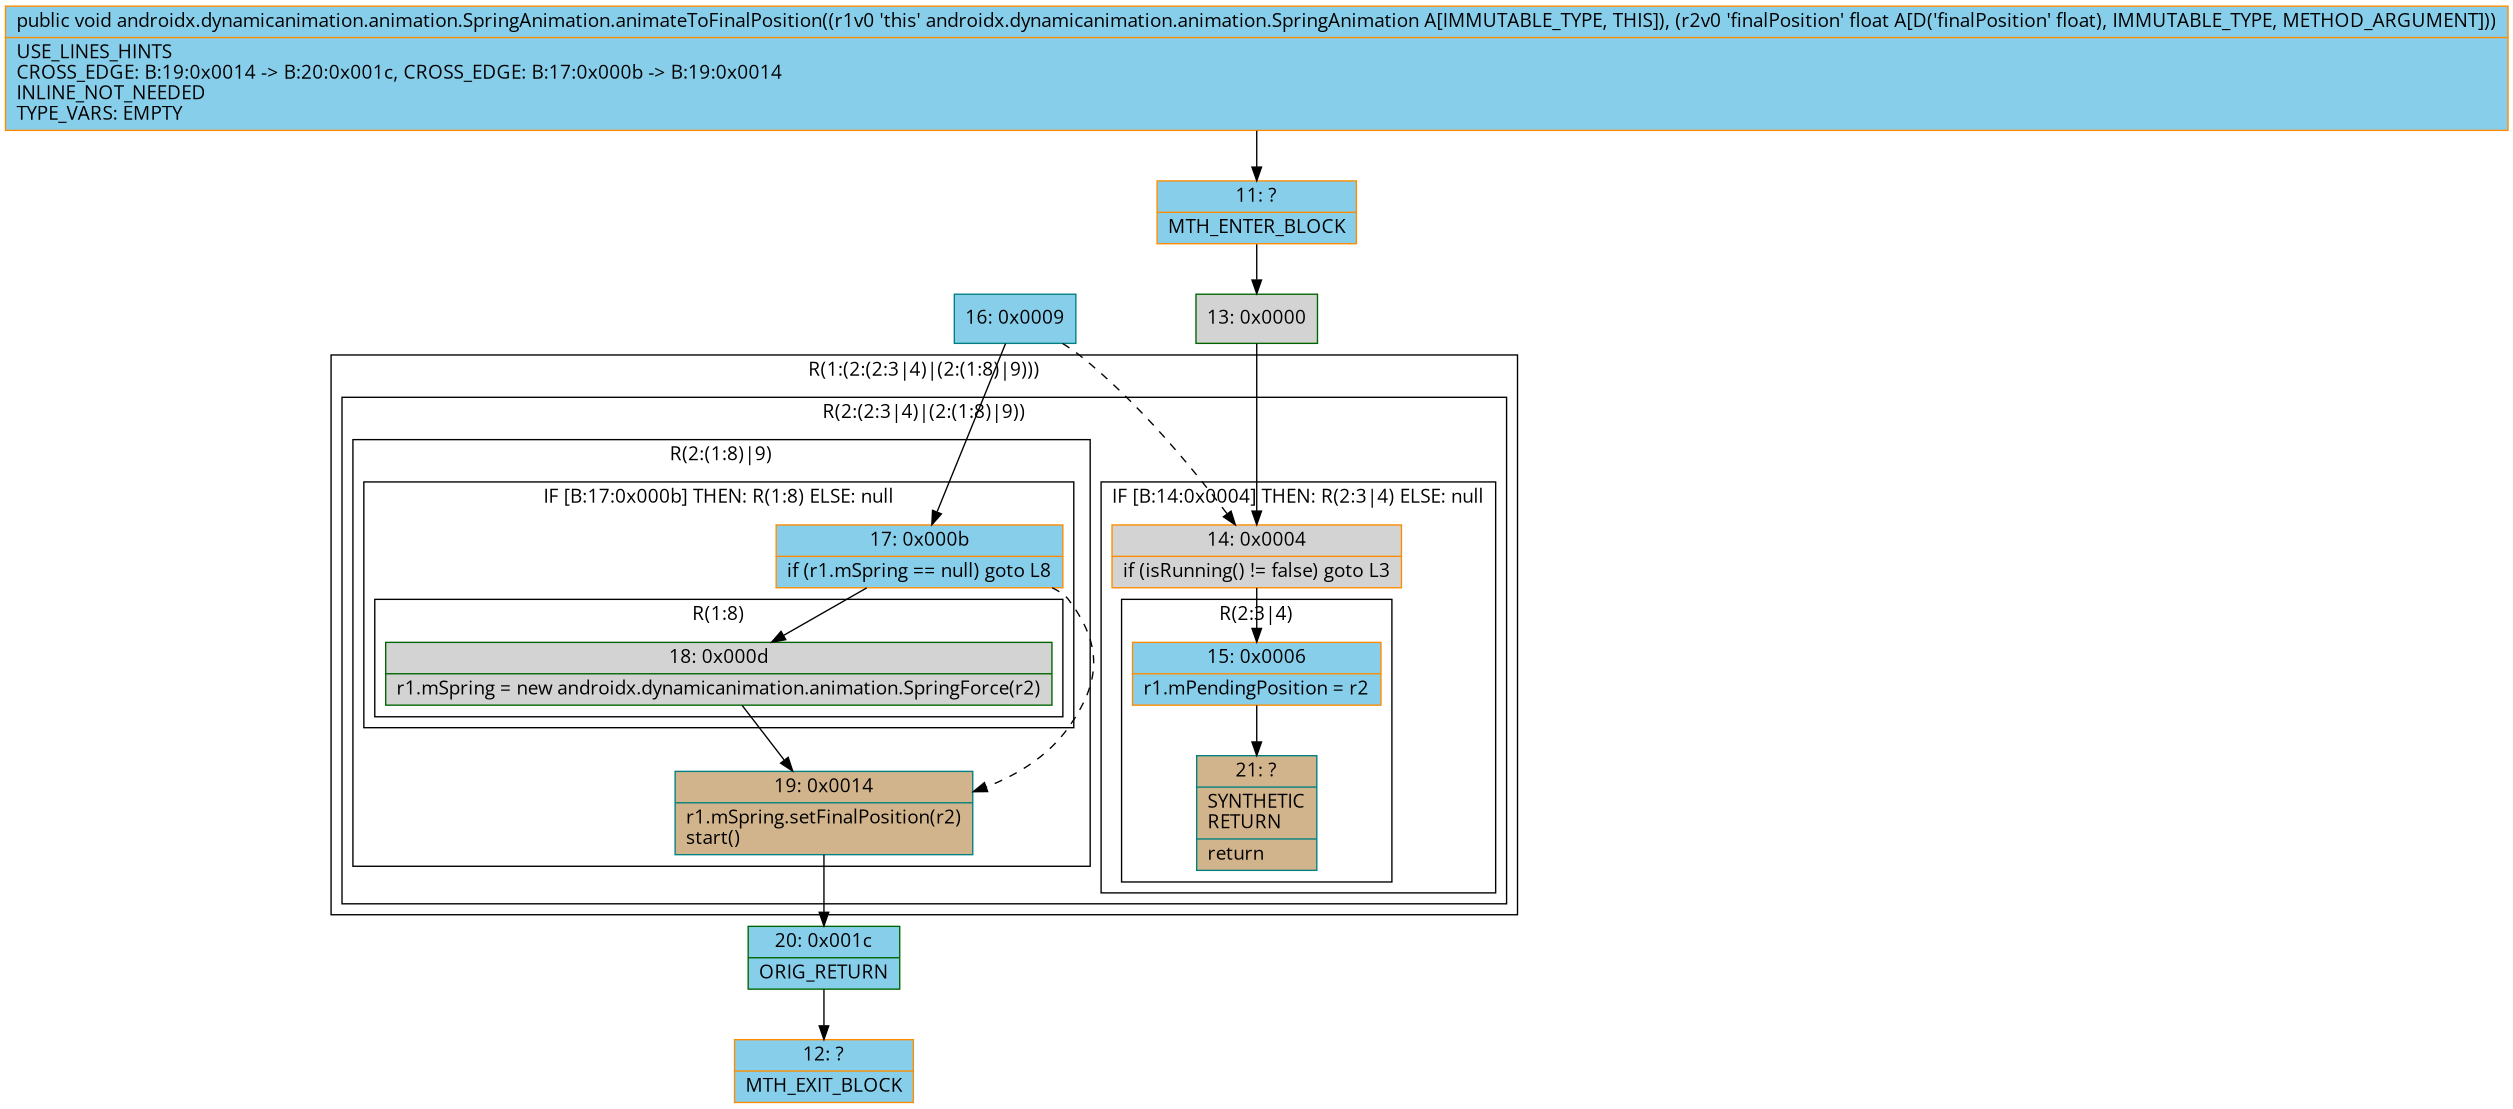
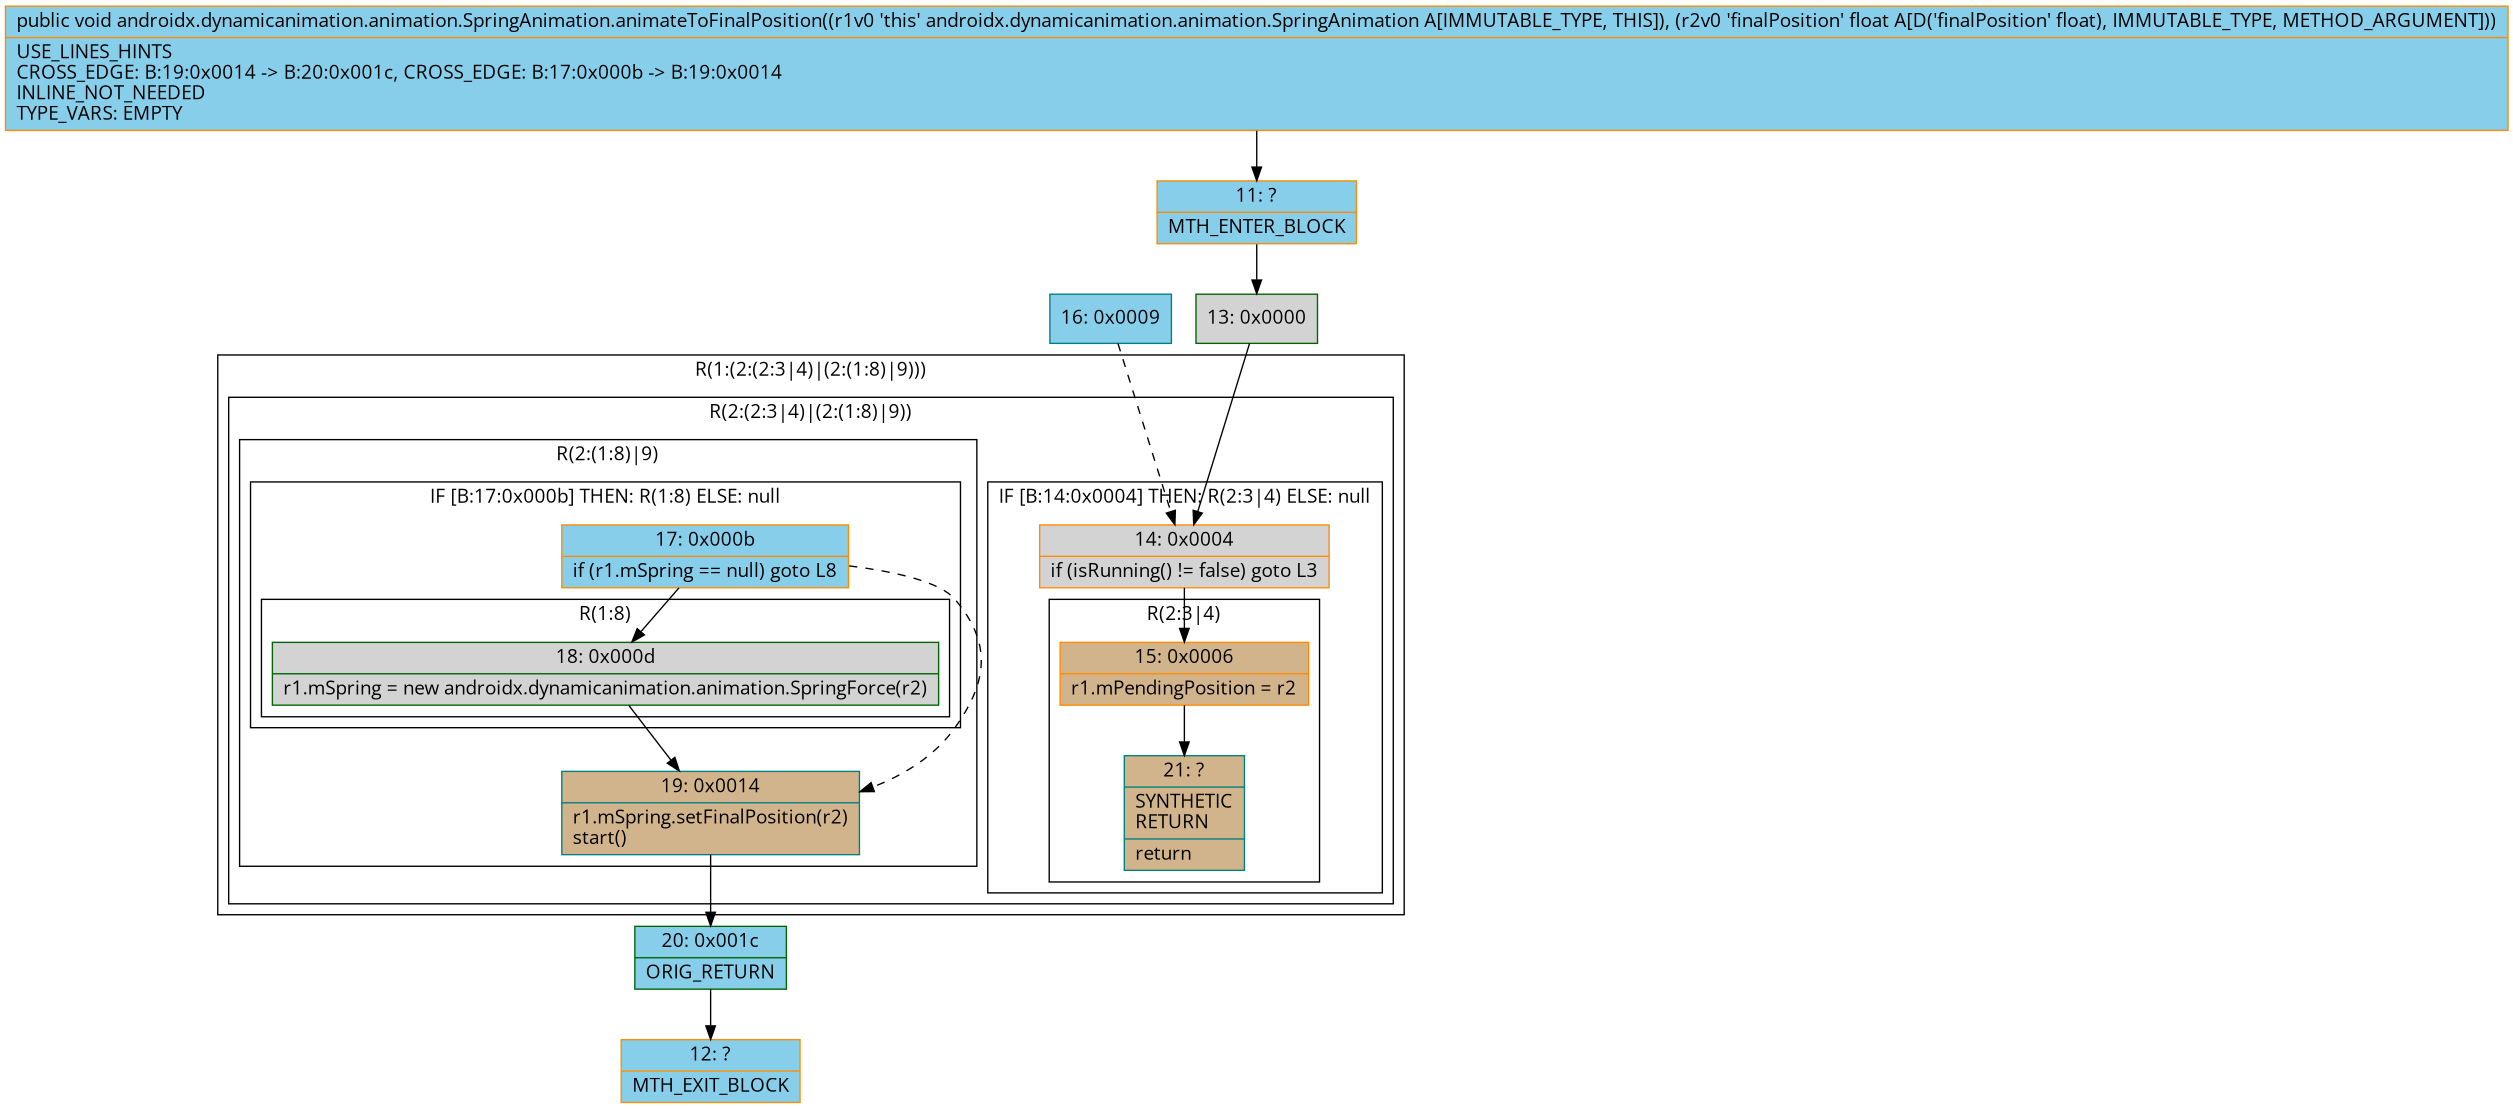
edge "16: 0x0009" -> "17: 0x000b": removed
node "15: 0x0006": fillcolor skyblue -> tan
